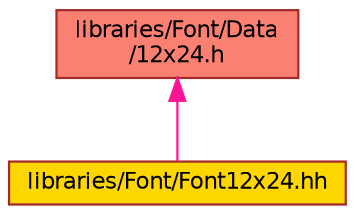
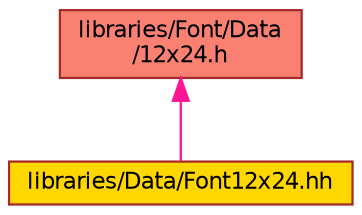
node "libraries/Font/Font12x24.hh": label "libraries/Font/Font12x24.hh" -> "libraries/Data/Font12x24.hh"
